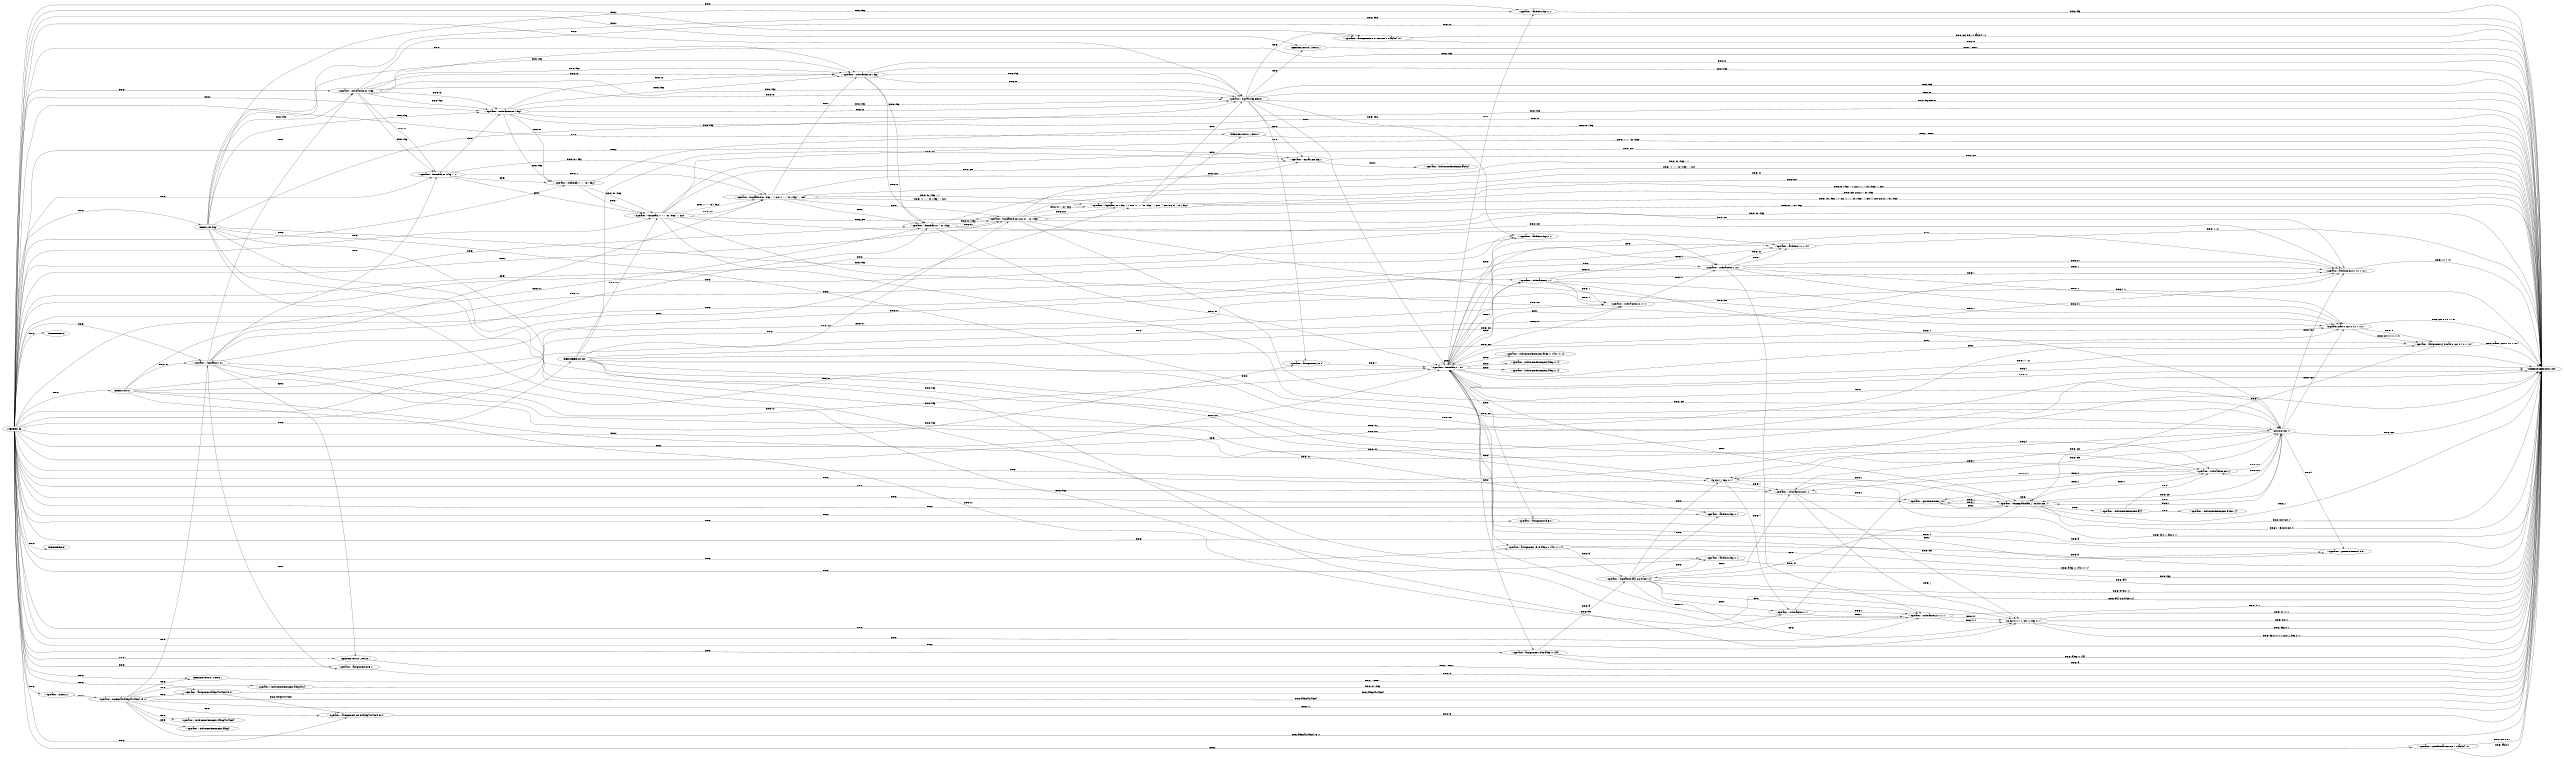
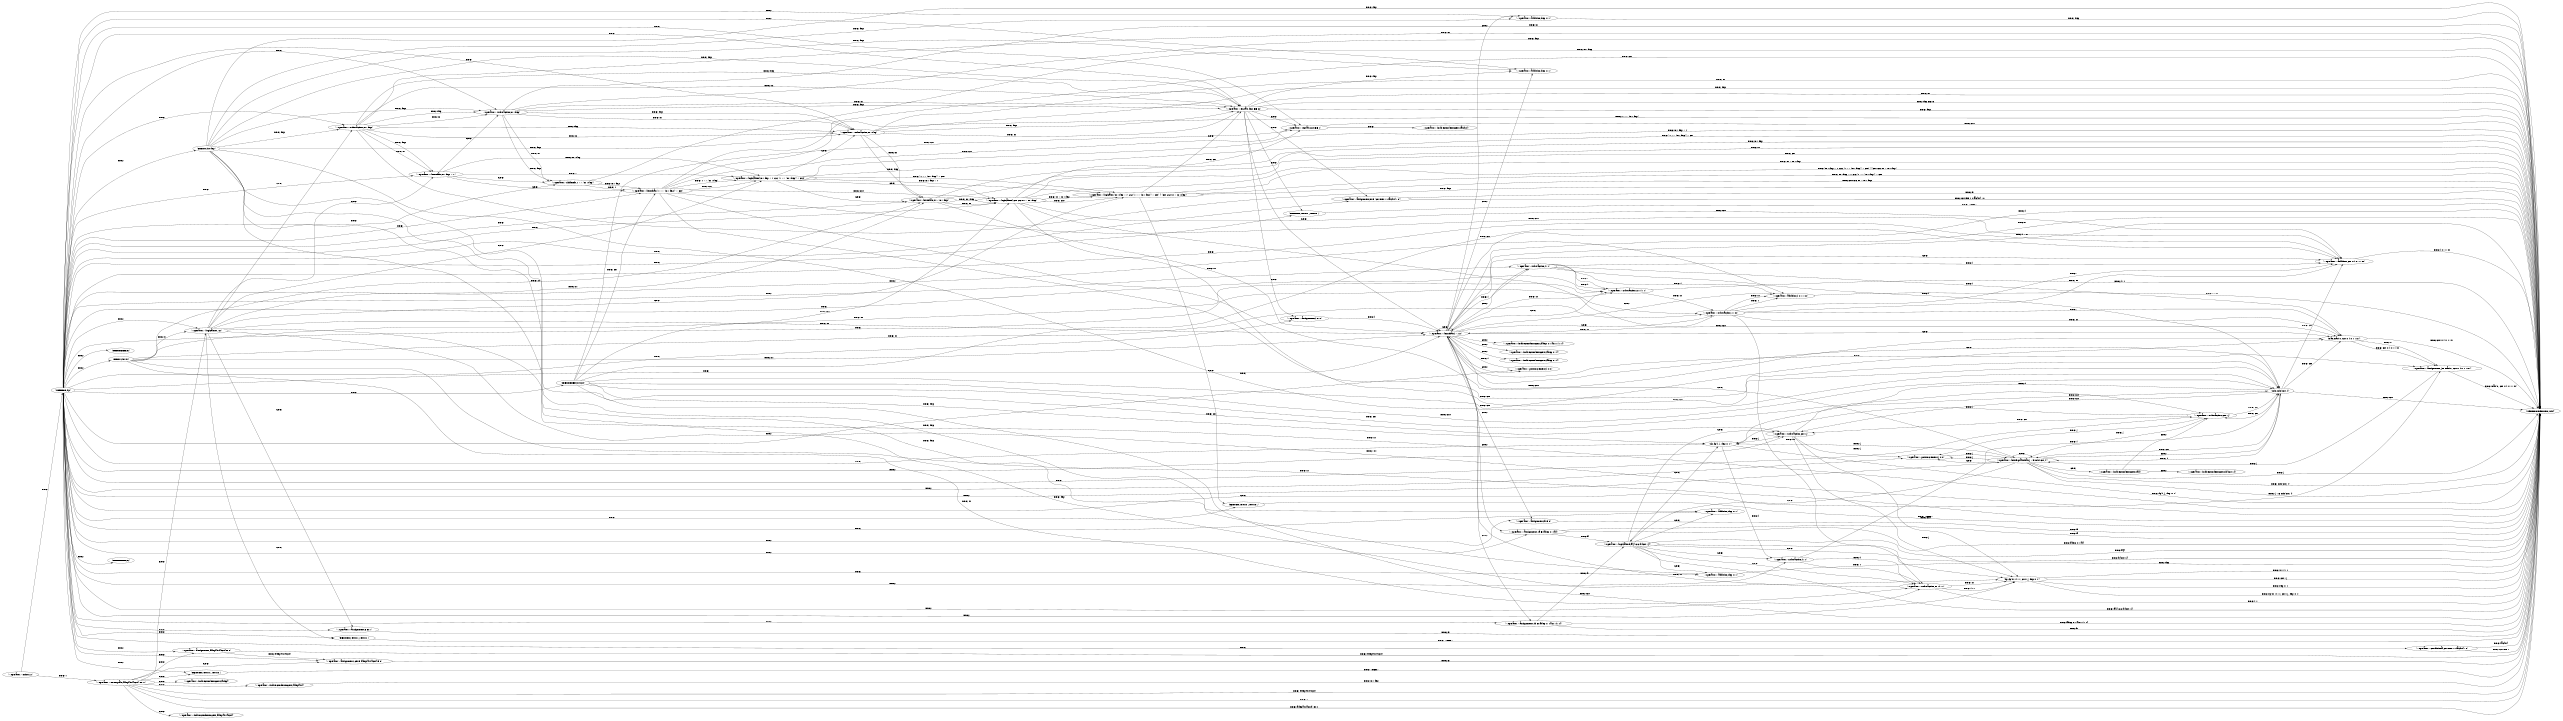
edge "(<operator>.lessThan,i < sz)" -> "(<operator>.subtraction,1 - sz)": label "DDG: " -> "CDG: "
node "(logicalOr,max(0, cnt + i + 1 - sz))": label "(logicalOr,max(0, cnt + i + 1 - sz))" -> "(max,max(0, cnt + i + 1 - sz))"
edge "(min,min(cnt, i))" -> "(<operator>.postIncrement,i ++)": removed, label "DDG: i"
edge "(METHOD,dp)" -> "(<operator>.minus,-1)": reversed
